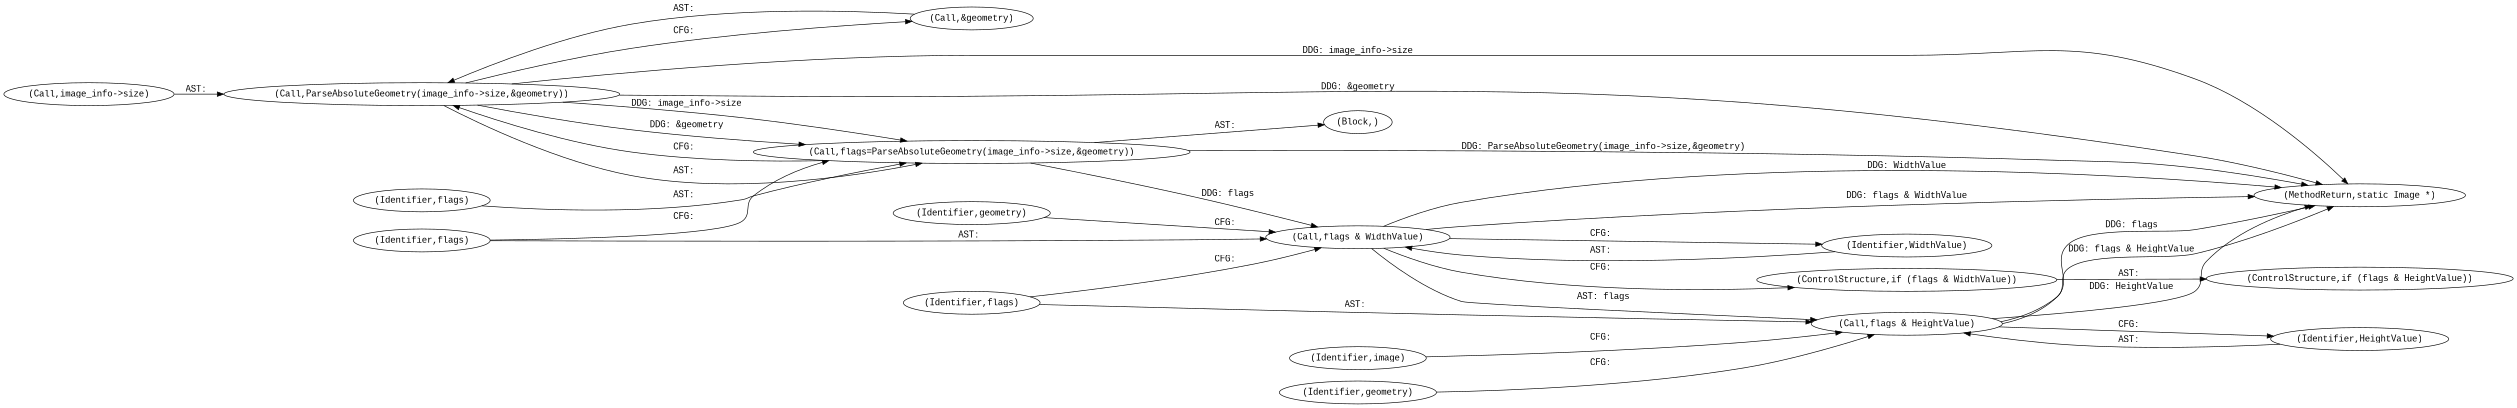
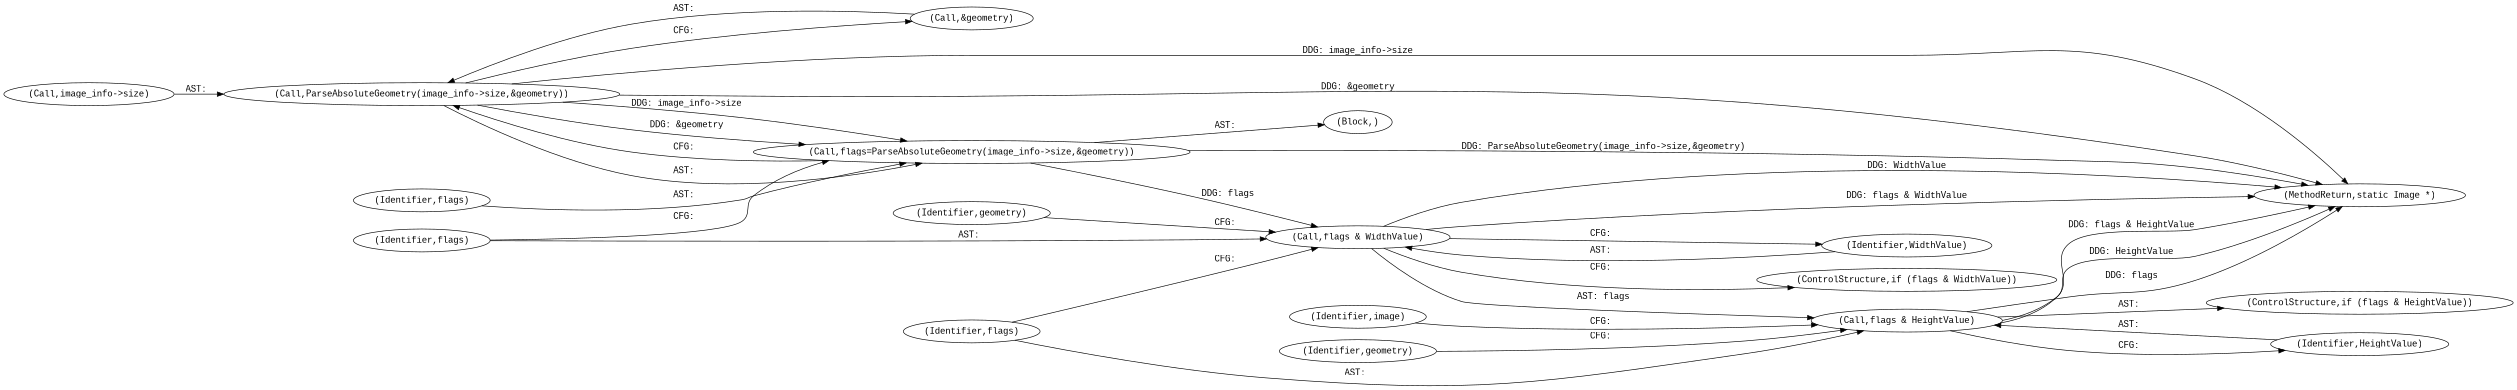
edge "(ControlStructure,if (flags & WidthValue))" -> "(ControlStructure,if (flags & HeightValue))": now "(Call,flags & HeightValue)" -> "(ControlStructure,if (flags & HeightValue))"
